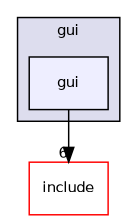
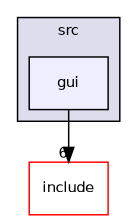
cluster "gui": label "gui" -> "src"
